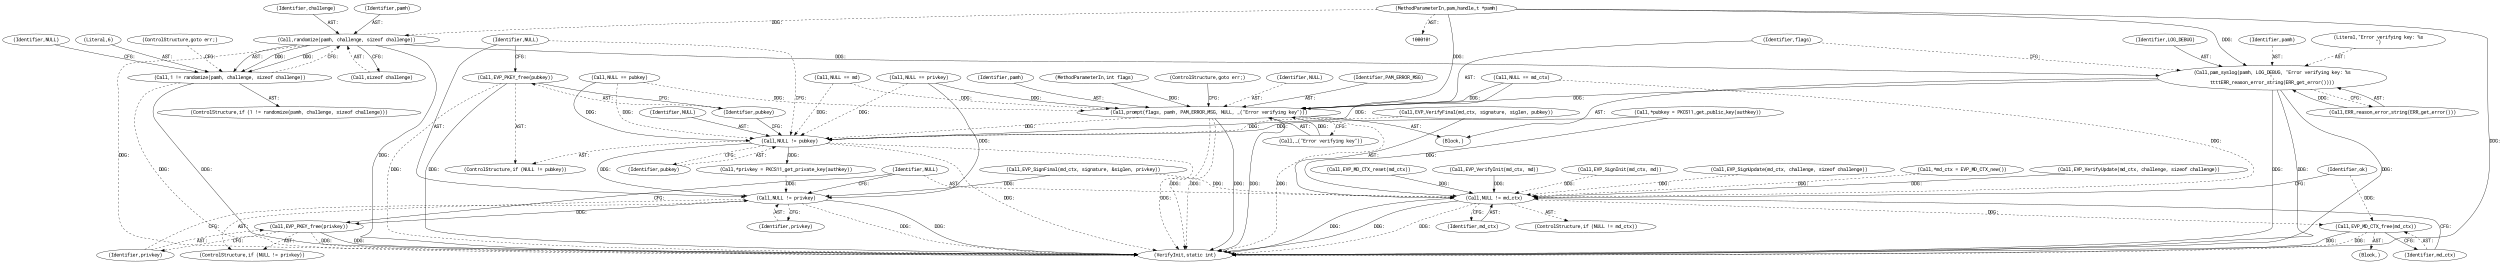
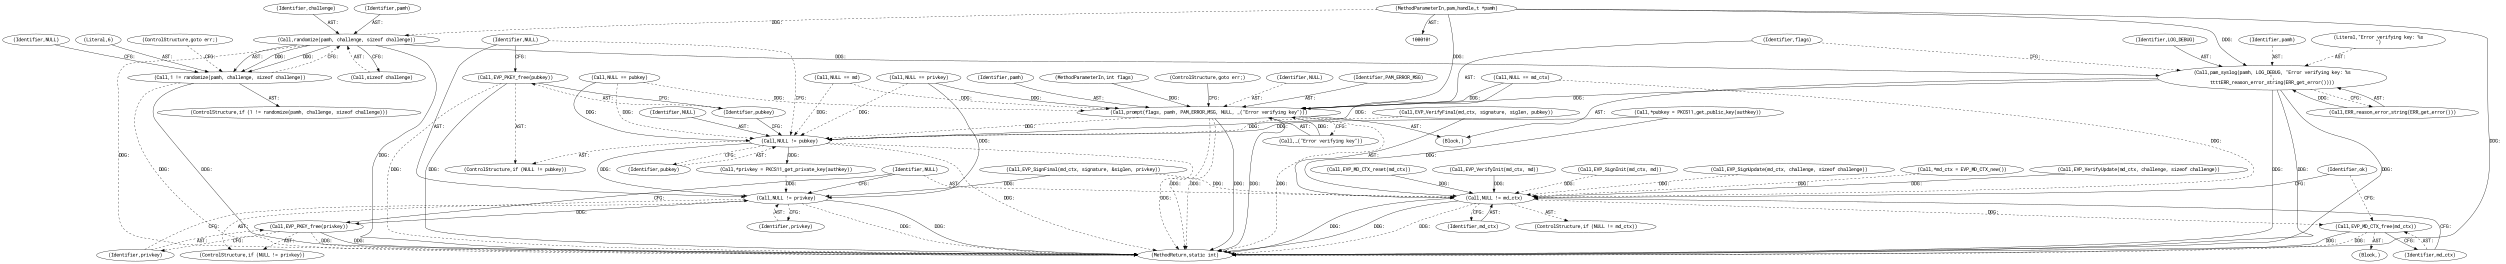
edge "(MethodParameterIn,pam_handle_t *pamh)" -> "1000101": style dashed -> solid
edge "(Identifier,ok)" -> "(Call,EVP_MD_CTX_free(md_ctx))": label "DDG: " -> "CFG: "
node "(VerifyInit,static int)": label "(VerifyInit,static int)" -> "(MethodReturn,static int)"
